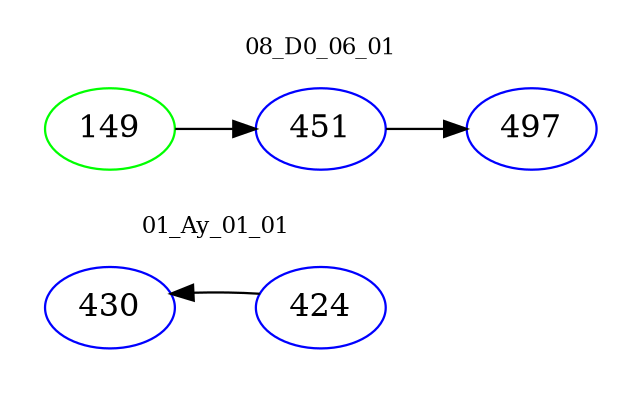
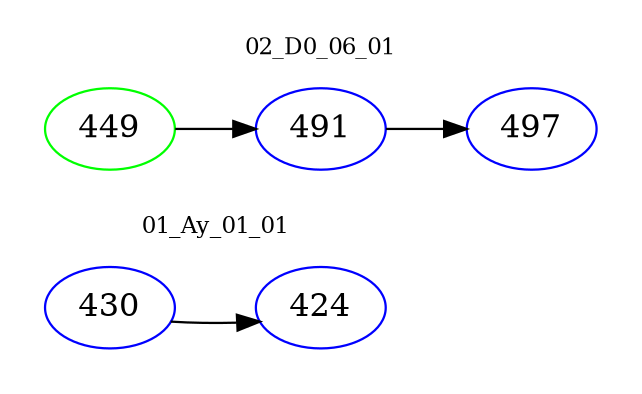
cluster "08_D0_06_01": label "08_D0_06_01" -> "02_D0_06_01"
node "149": label "149" -> "449"
node "451": label "451" -> "491"
edge "424" -> "430": reversed
